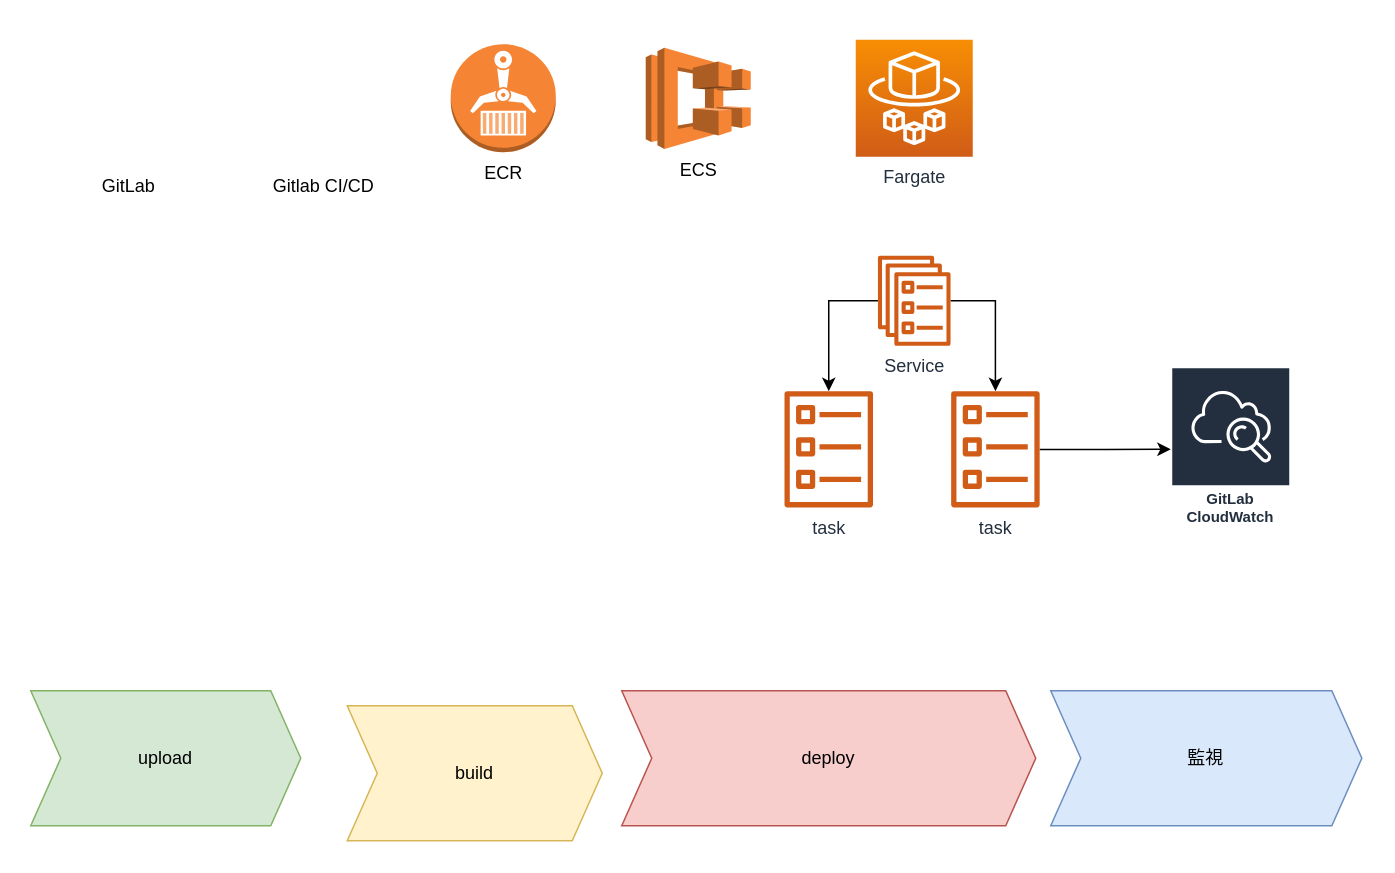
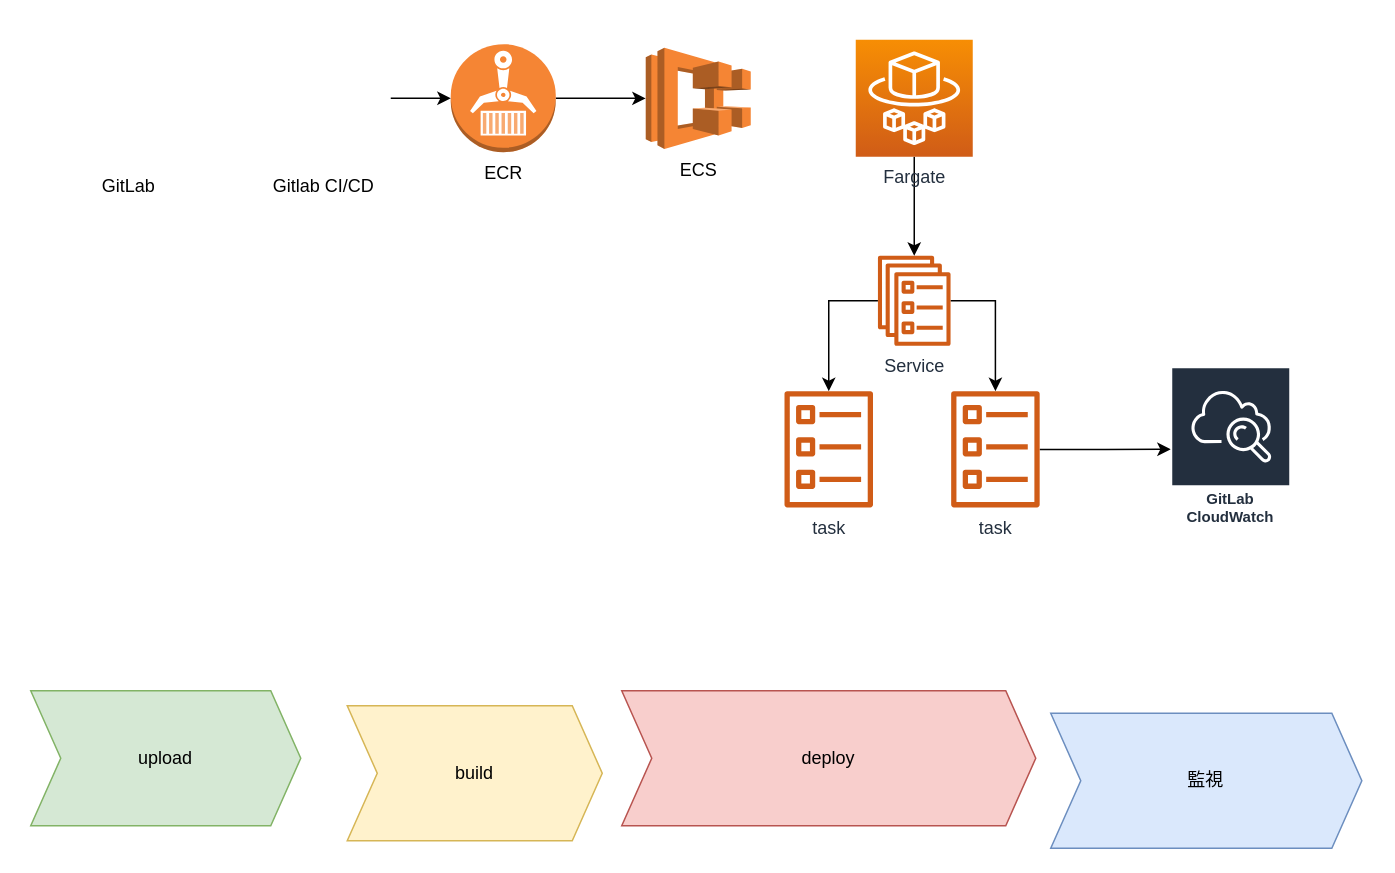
edge "Gitlab CI/CD" -> "ECR": added
edge "ECR" -> "ECS": added
edge "Fargate" -> "Service": added
node "監視": moved (1206, 758) -> (1206, 781)
